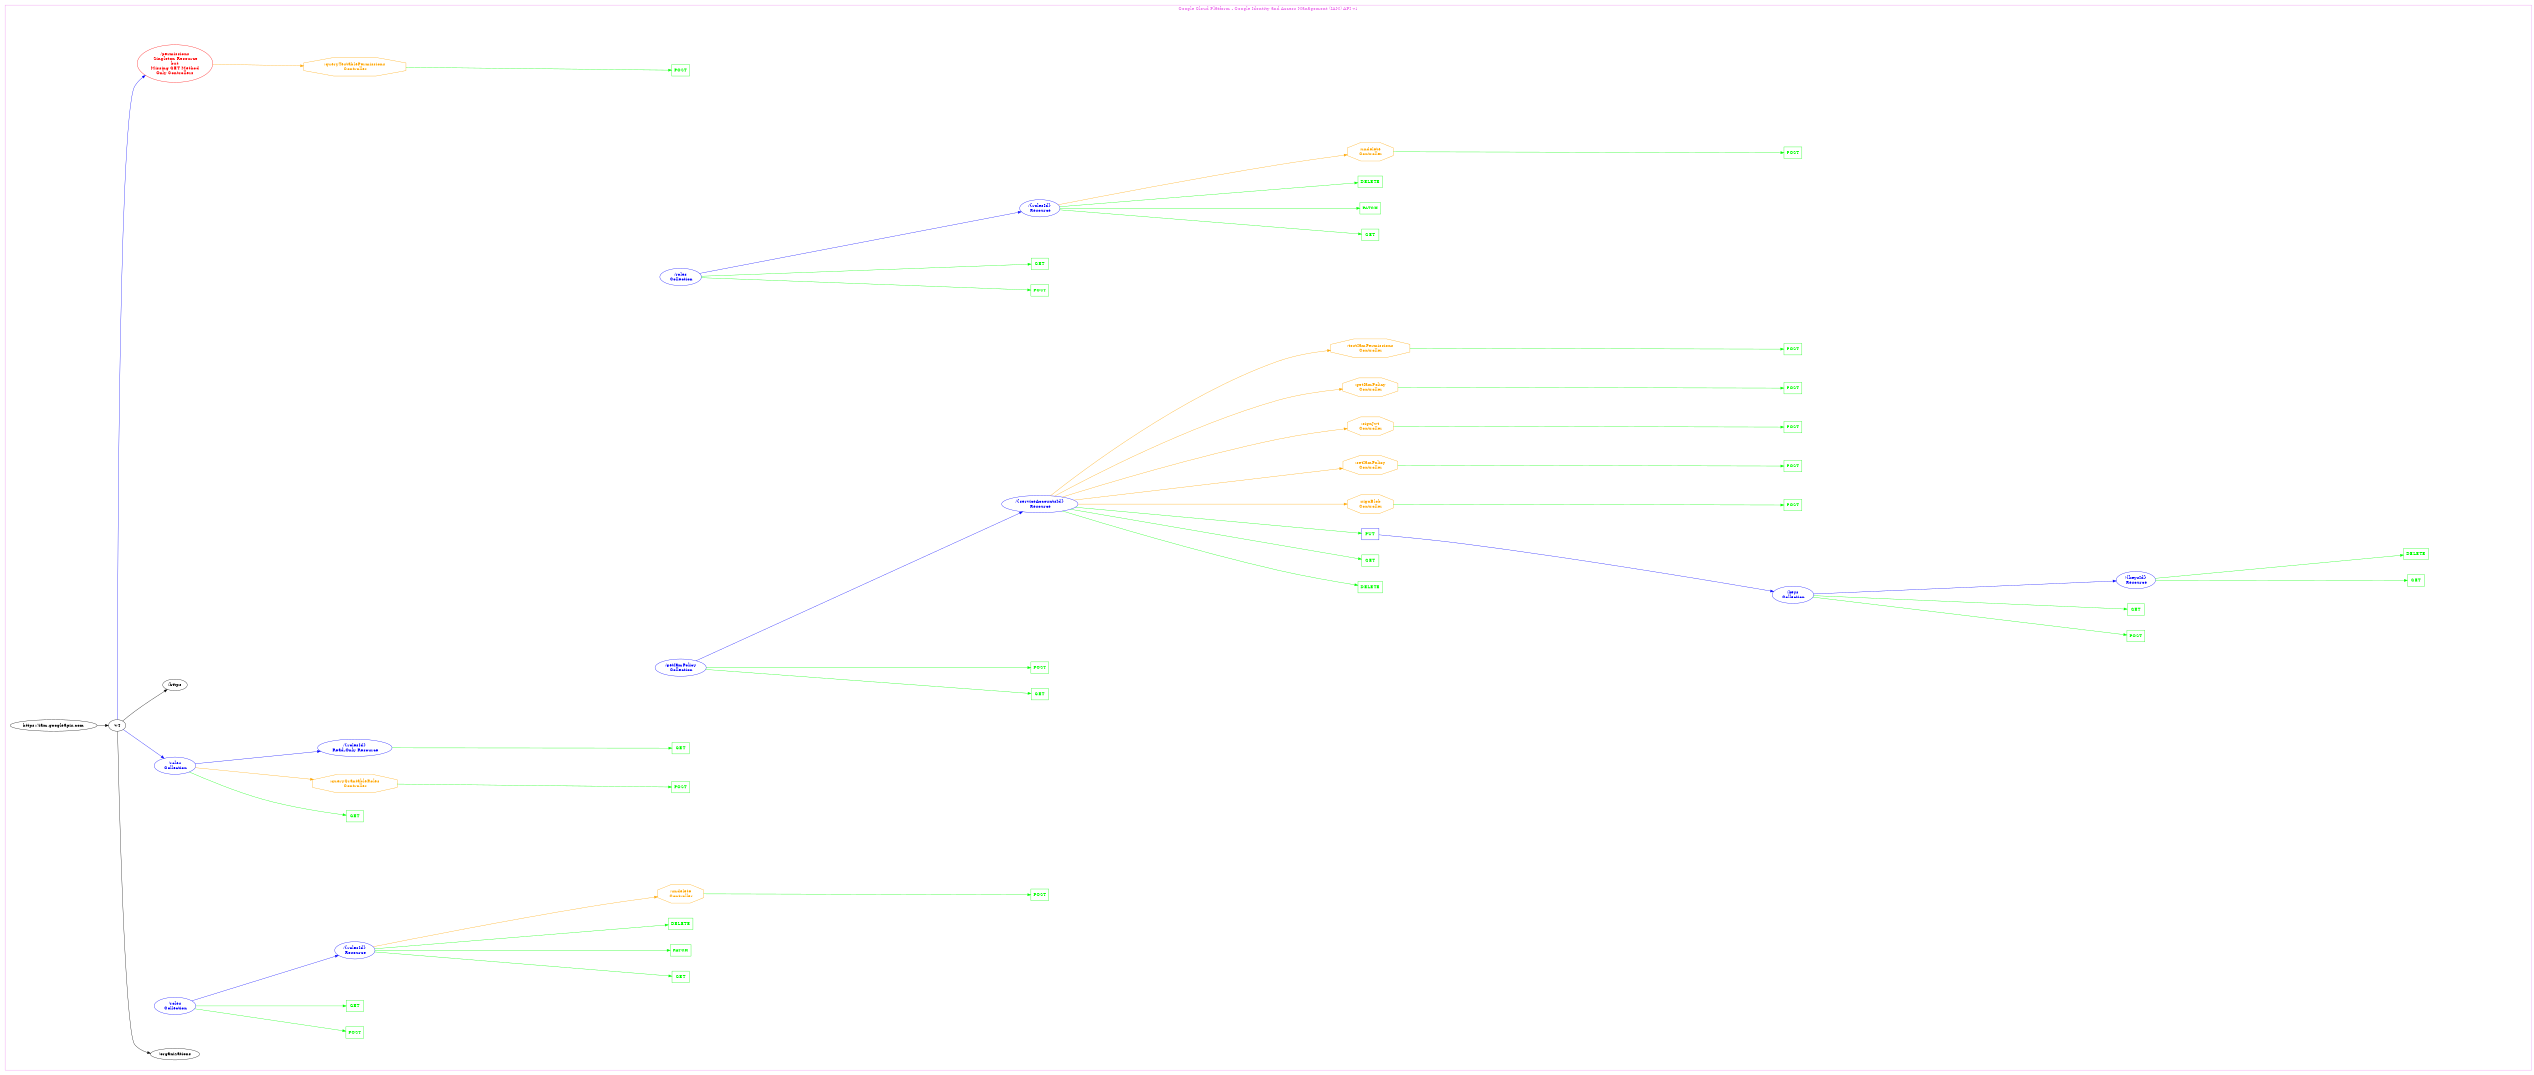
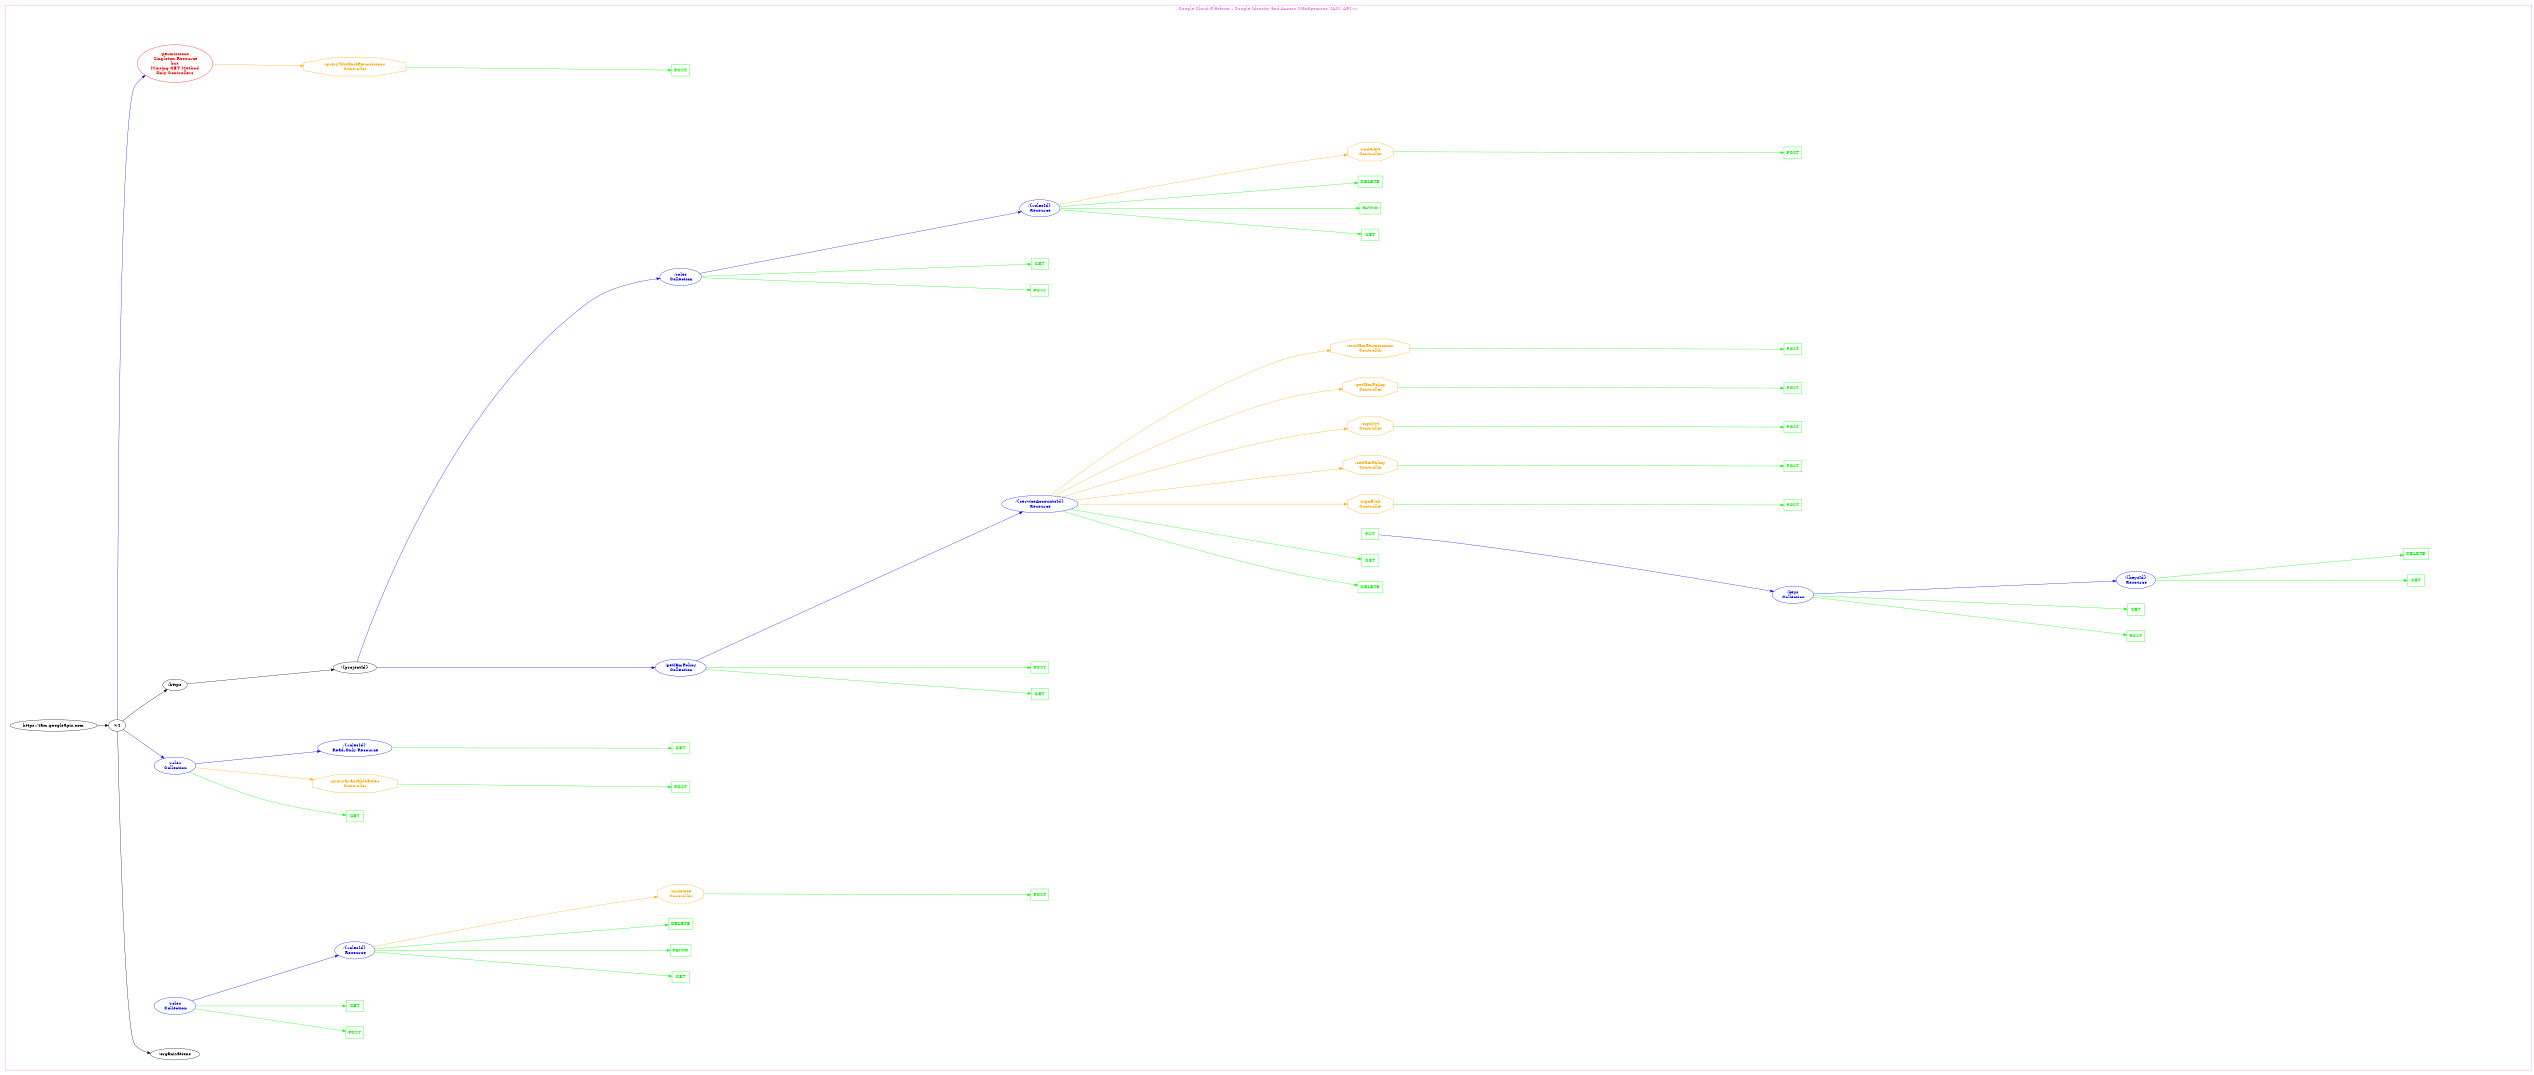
edge "/{serviceAccountsId} Resource" -> "PUT": removed
node "PUT": color blue -> green
node "/{projectId}": added
